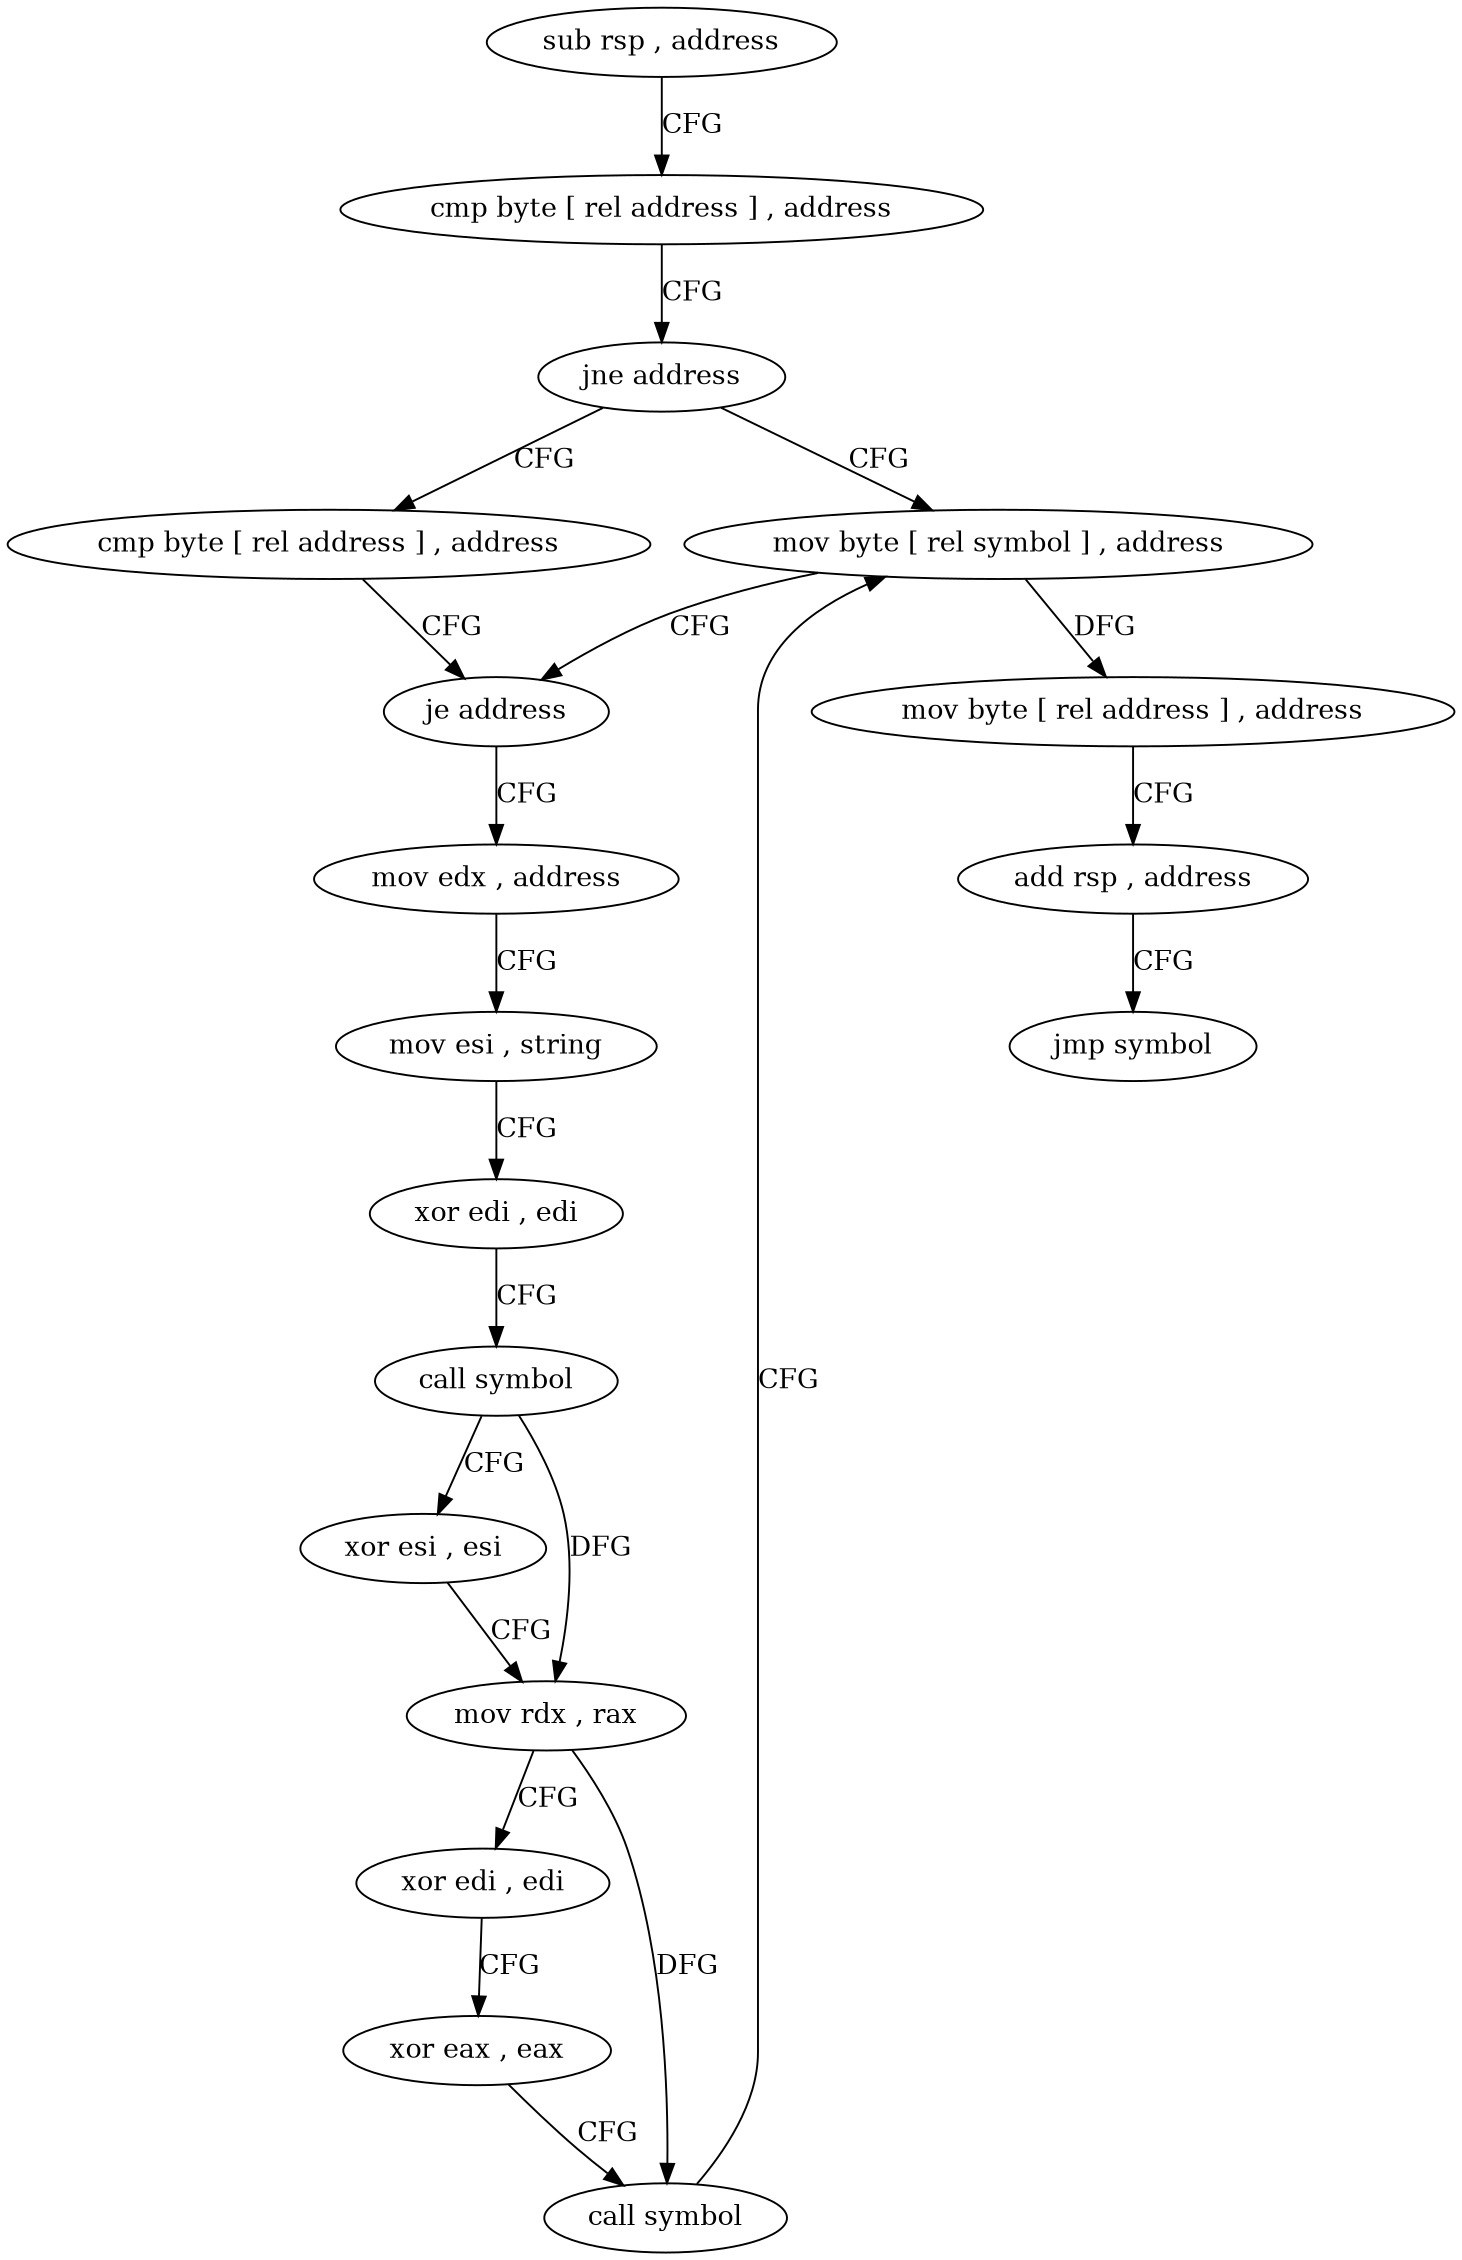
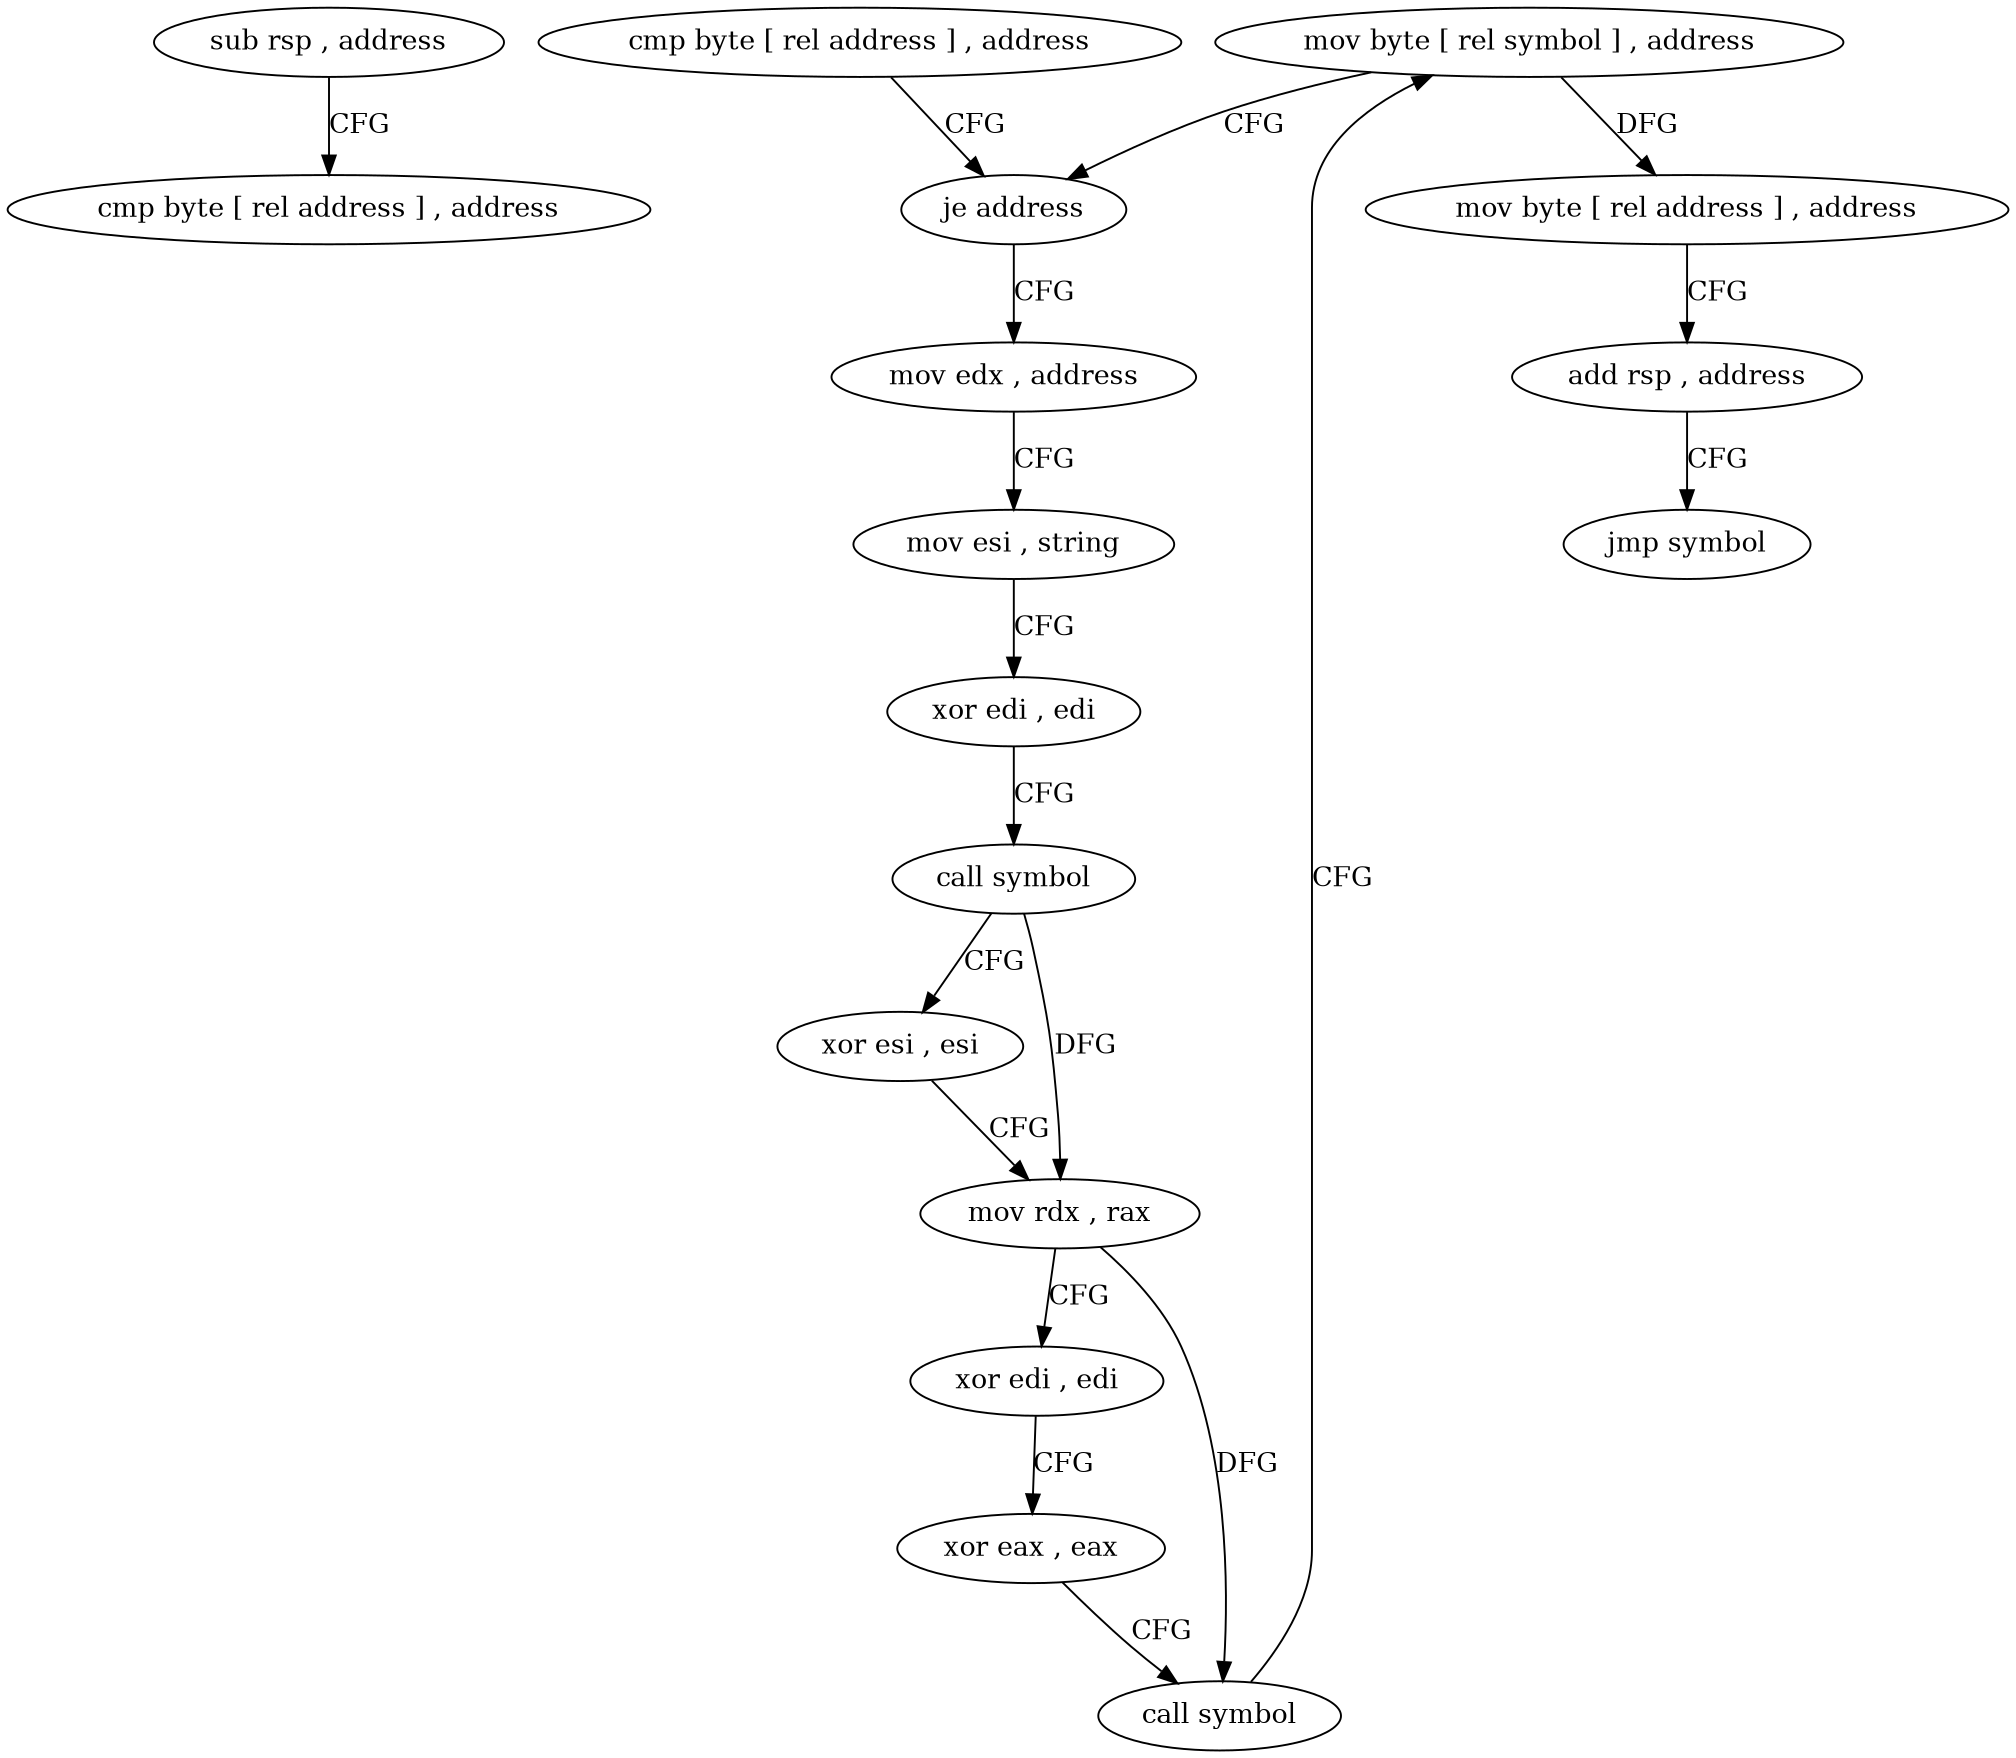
node "jne address": removed
